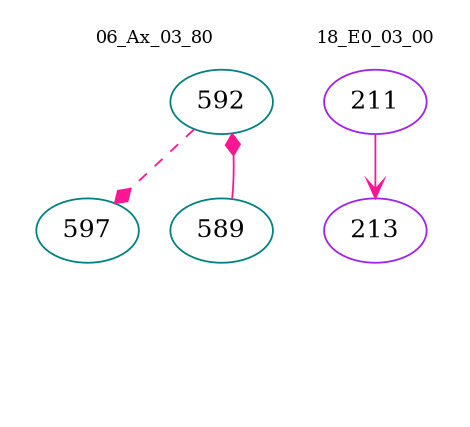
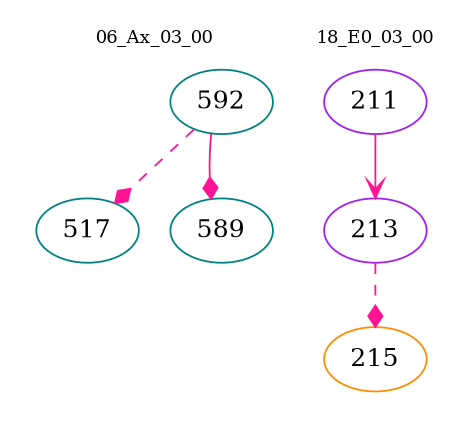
cluster "06_Ax_03_80": label "06_Ax_03_80" -> "06_Ax_03_00"
edge "589" -> "592": reversed
node "597": label "597" -> "517"
node "215": added
